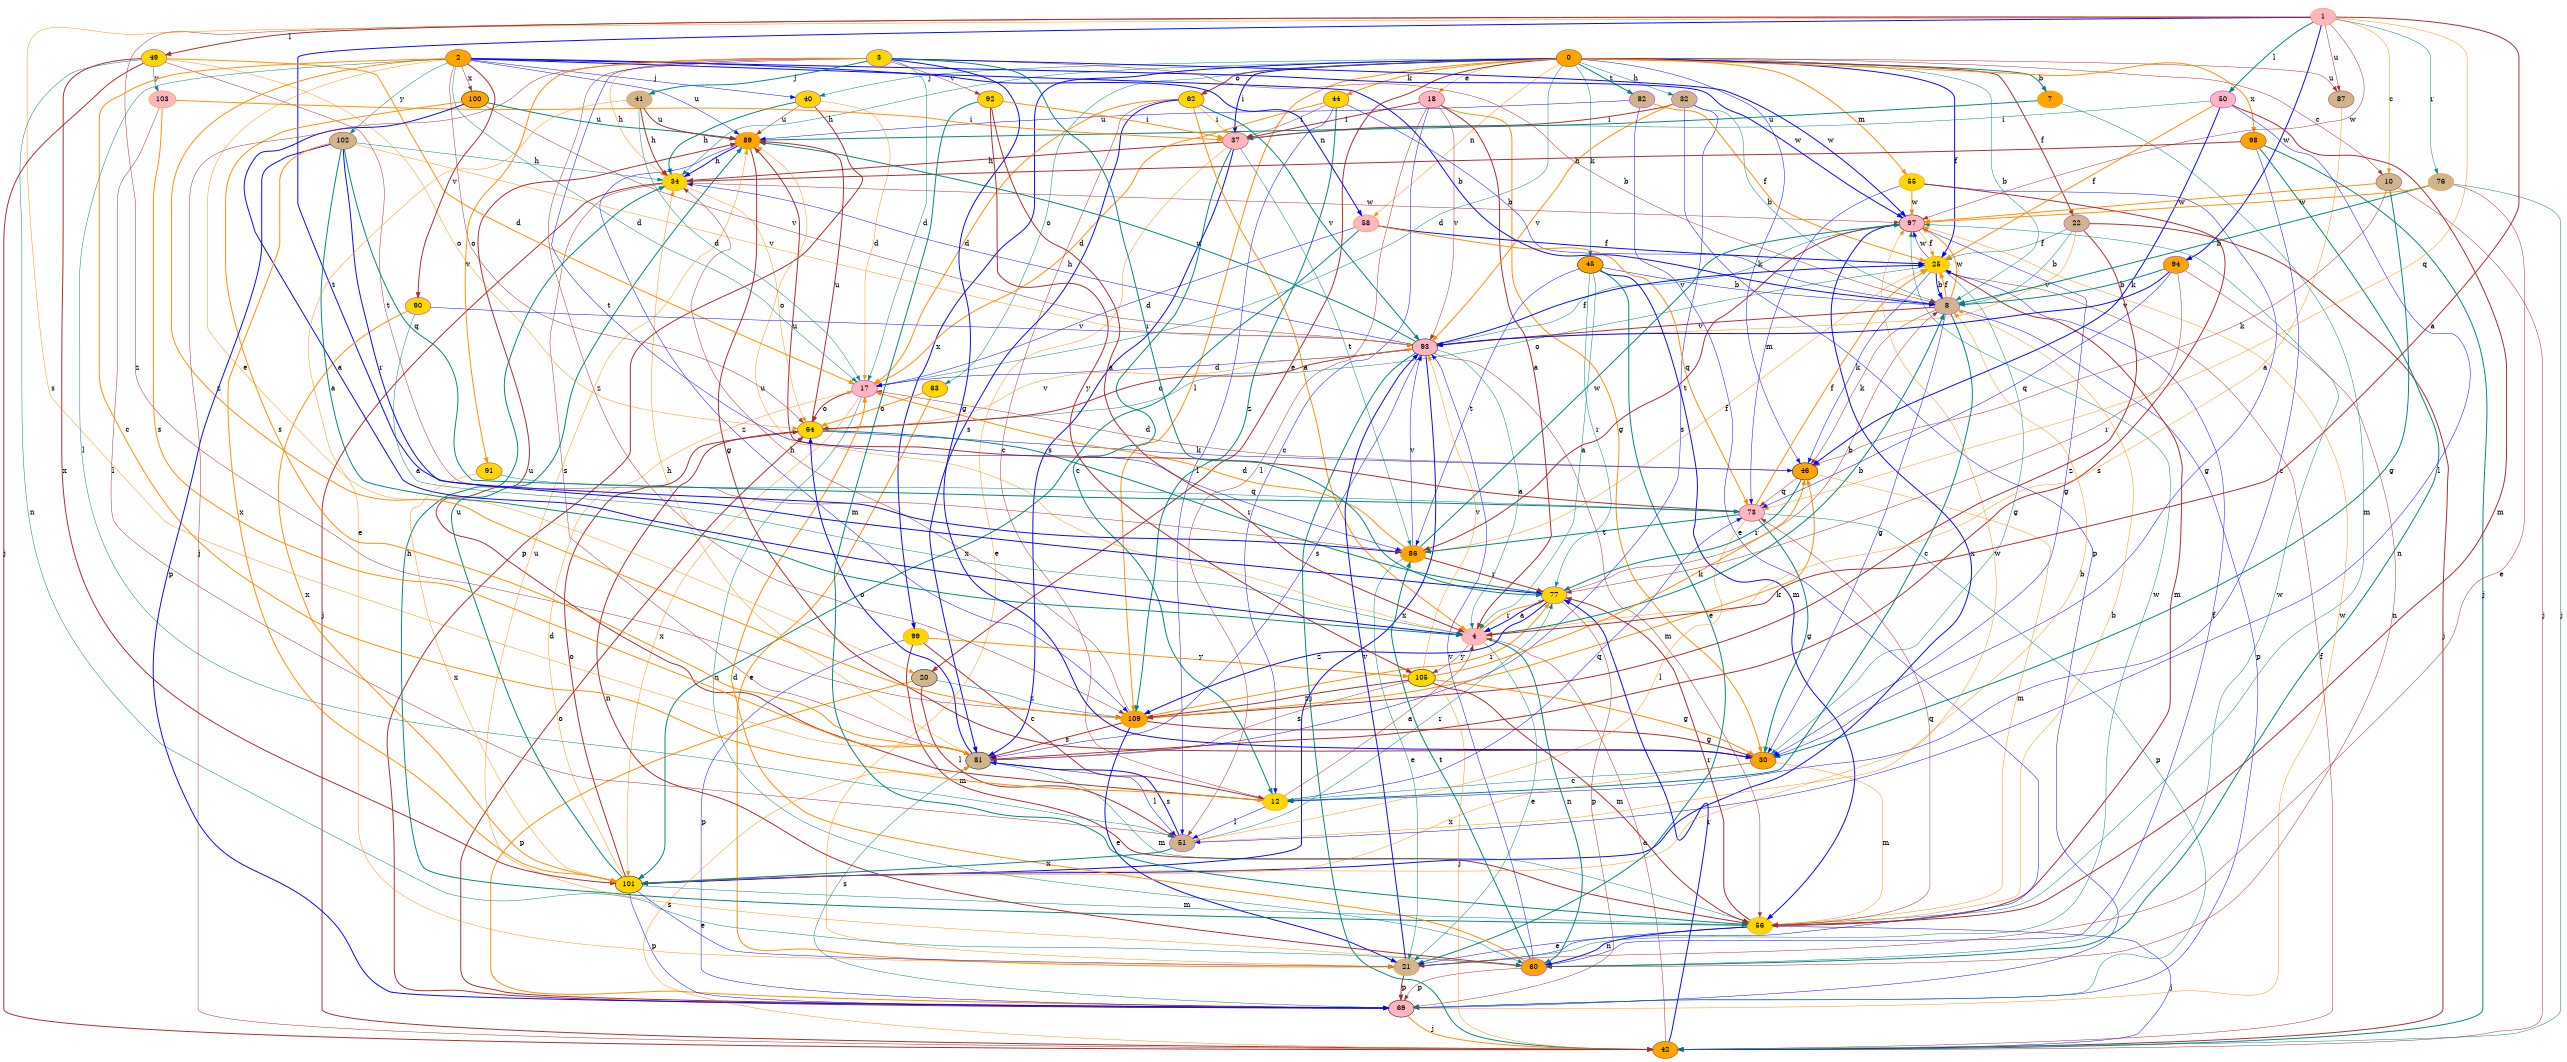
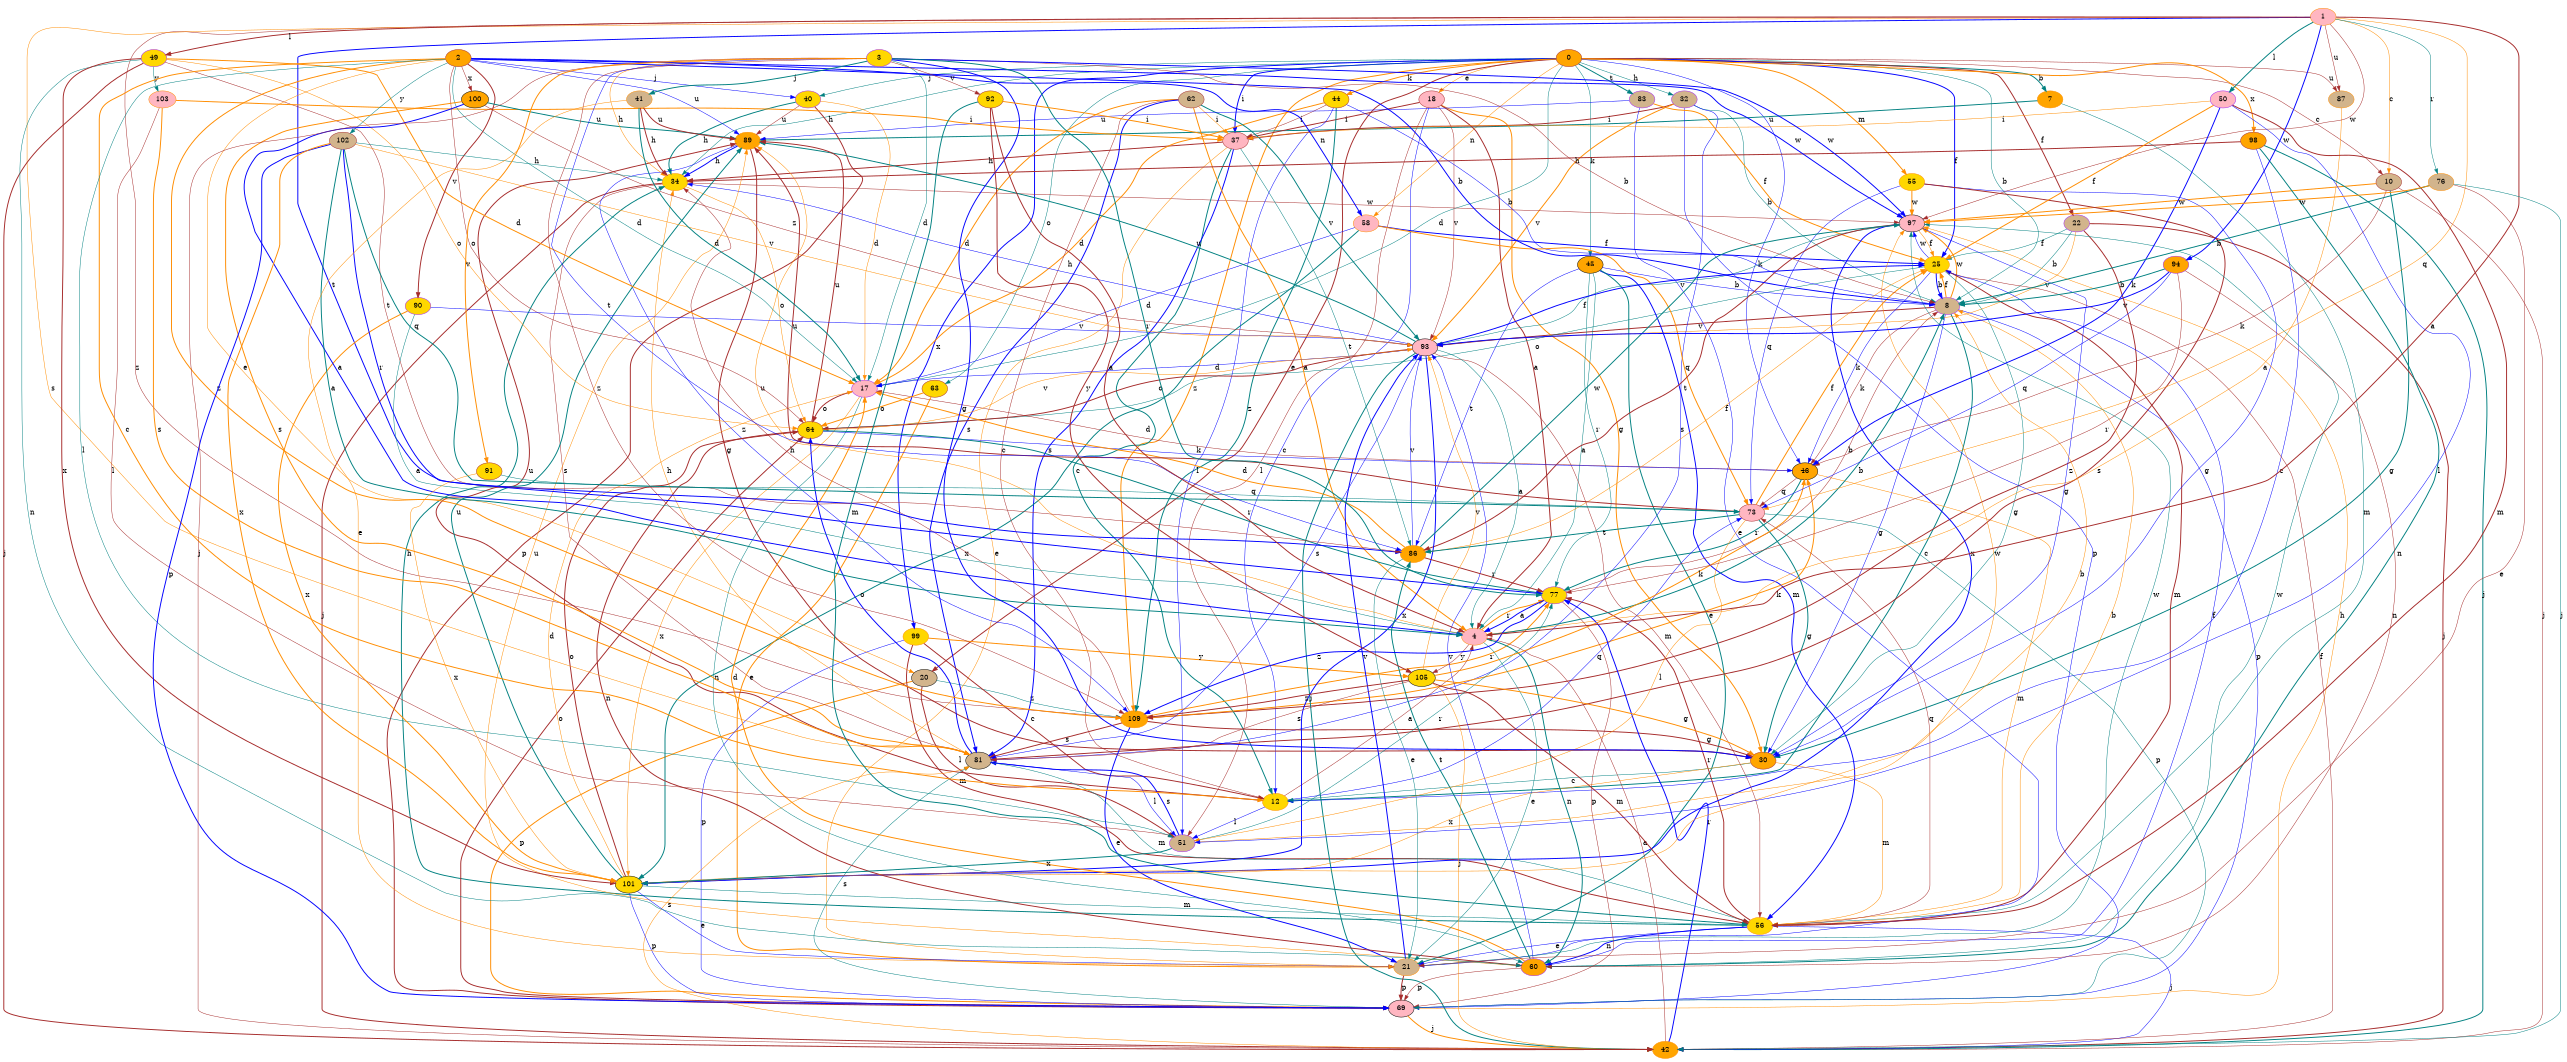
edge "0" -> "62": removed, label "o"
node "62": fillcolor gold -> tan
node "82": label "82" -> "83"
node "87": color brown -> darkorange
edge "50" -> "37": color teal -> darkorange
edge "100" -> "93": label "v" -> "z"
edge "41" -> "17": style solid -> bold
edge "55" -> "73": label "m" -> "q"
edge "0" -> "109": label "l" -> "z"
edge "69" -> "97": label "w" -> "h"
node "42": color brown -> darkorange
